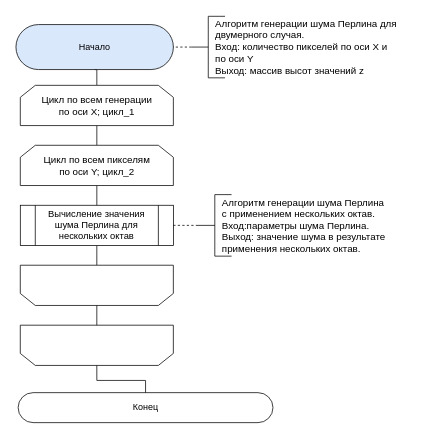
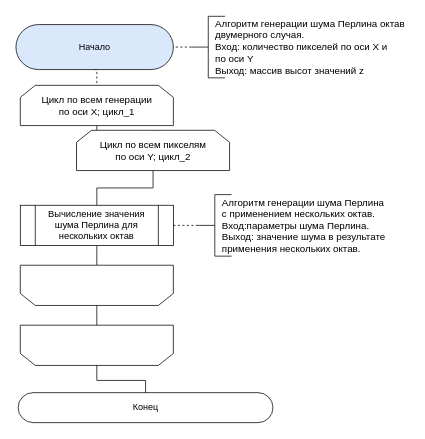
node "Алгоритм генерации шума Перлина для двумерного случая. Вход: количество пикселей по оси Х и по оси Y Выход: массив высот значений z": label "Алгоритм генерации шума Перлина для двумерного случая. Вход: количество пикселей по оси Х и по оси Y Выход: массив высот значений z" -> "Алгоритм генерации шума Перлина октав двумерного случая. Вход: количество пикселей по оси Х и по оси Y Выход: массив высот значений z"
edge "Начало" -- "Цикл по всем генерации по оси Х; цикл_1": style solid -> dashed
node "Цикл по всем пикселям по оси Y; цикл_2": moved (97, 165) -> (153, 150)
